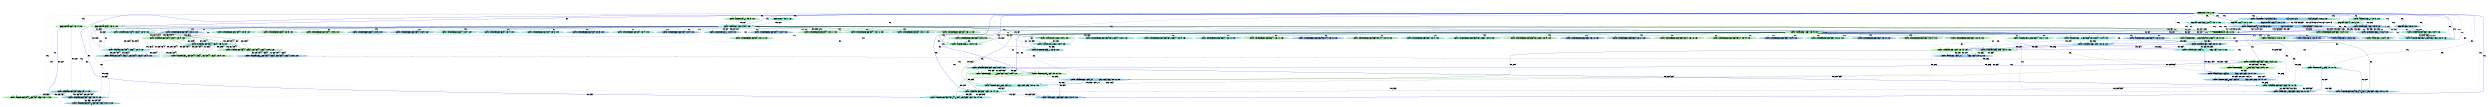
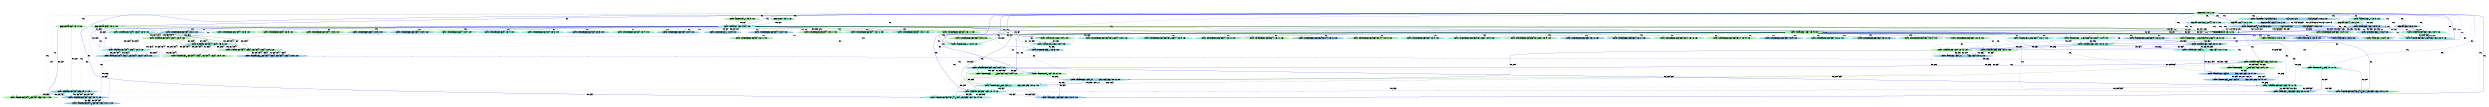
edge "(<operator>.lessThan,VAR4 < VAR20)<SUB>92</SUB>" -> "(<operator>.indirectIndexAccess,VAR8[VAR4])<SUB>112</SUB>": now "(<operator>.indirectIndexAccess,VAR21[VAR4][1])<SUB>94</SUB>" -> "(<operator>.indirectIndexAccess,VAR8[VAR4])<SUB>112</SUB>"
edge "(<operator>.indirectIndexAccess,VAR30[VAR32])<SUB>96</SUB>" -> "(<operator>.assignment,VAR32 = 0)<SUB>95</SUB>": now "(METHOD,FUN6)<SUB>76</SUB>" -> "(<operator>.assignment,VAR32 = 0)<SUB>95</SUB>"
